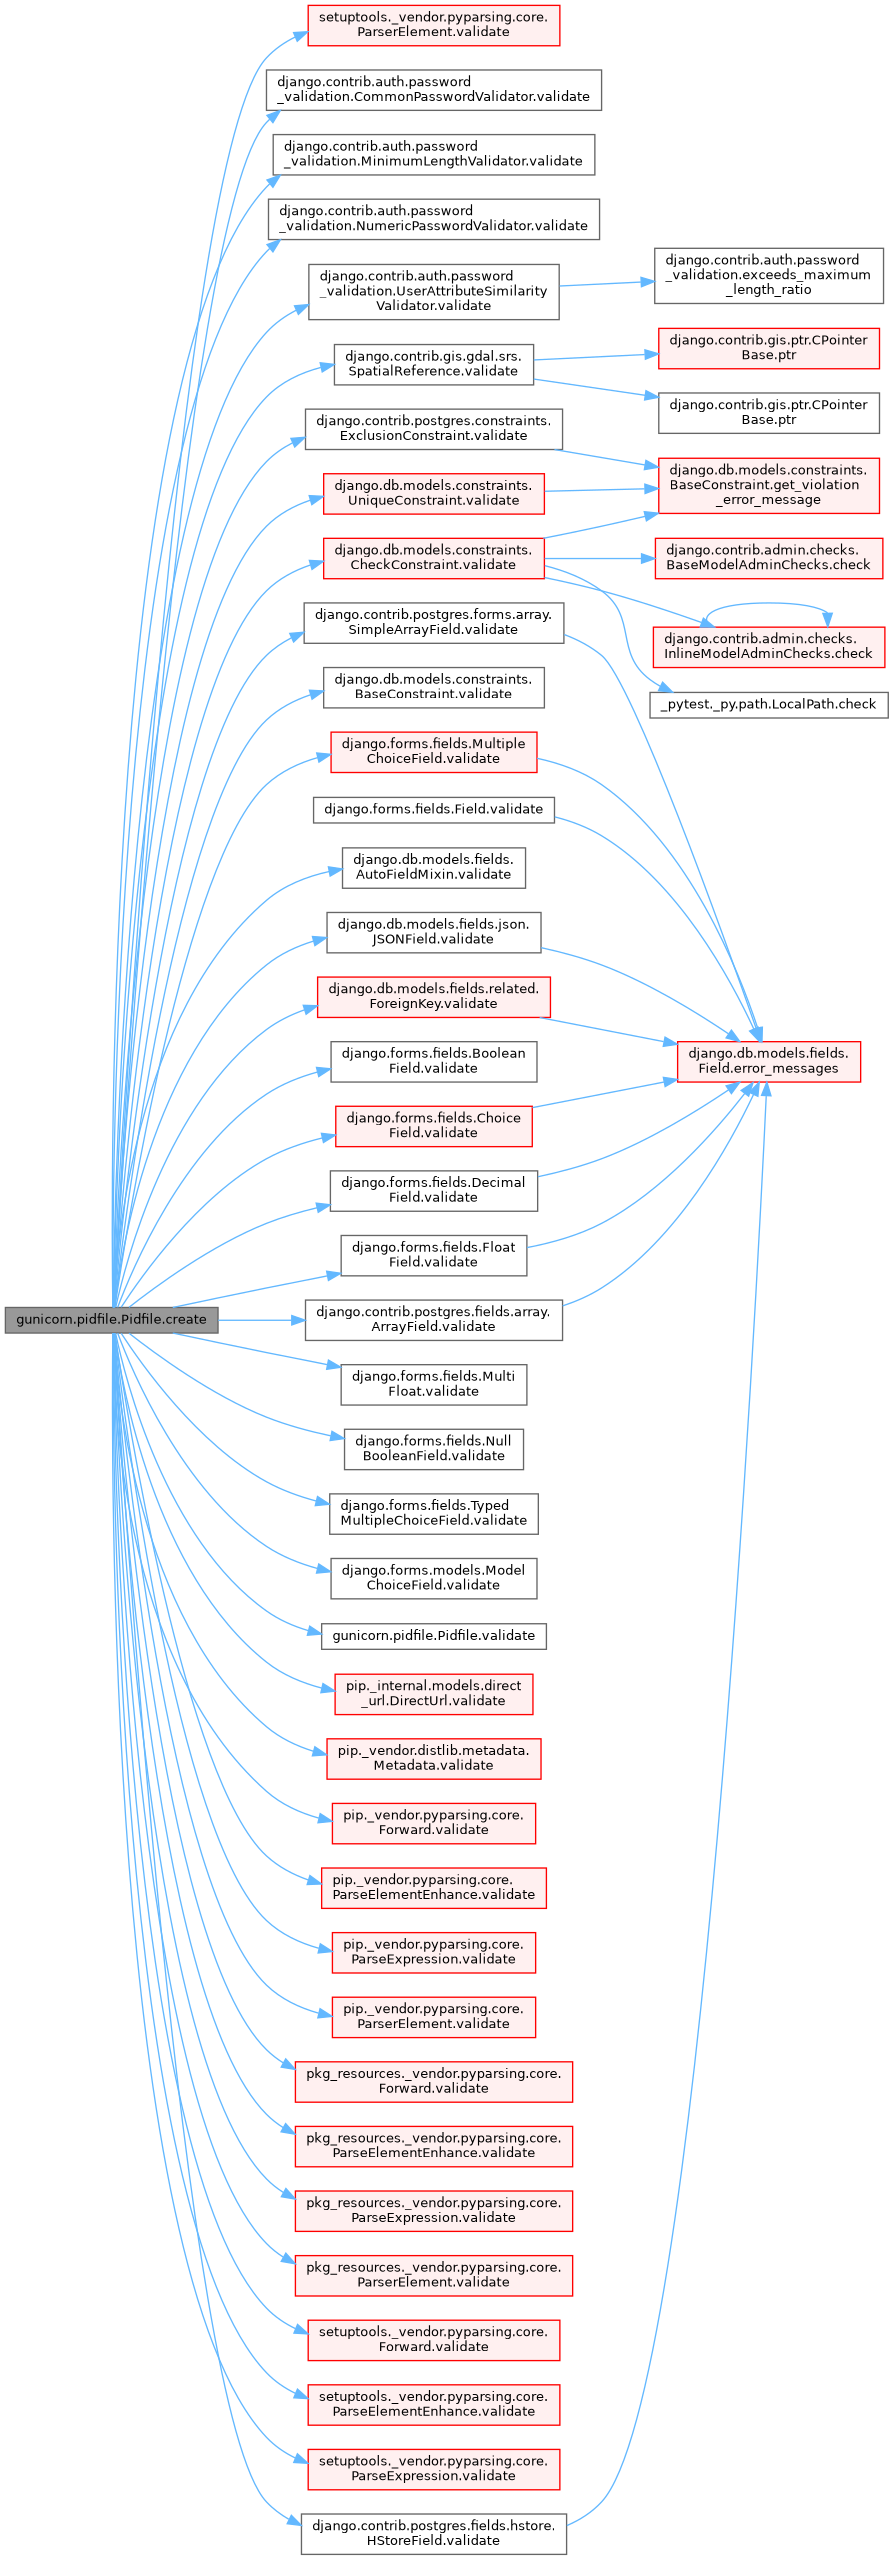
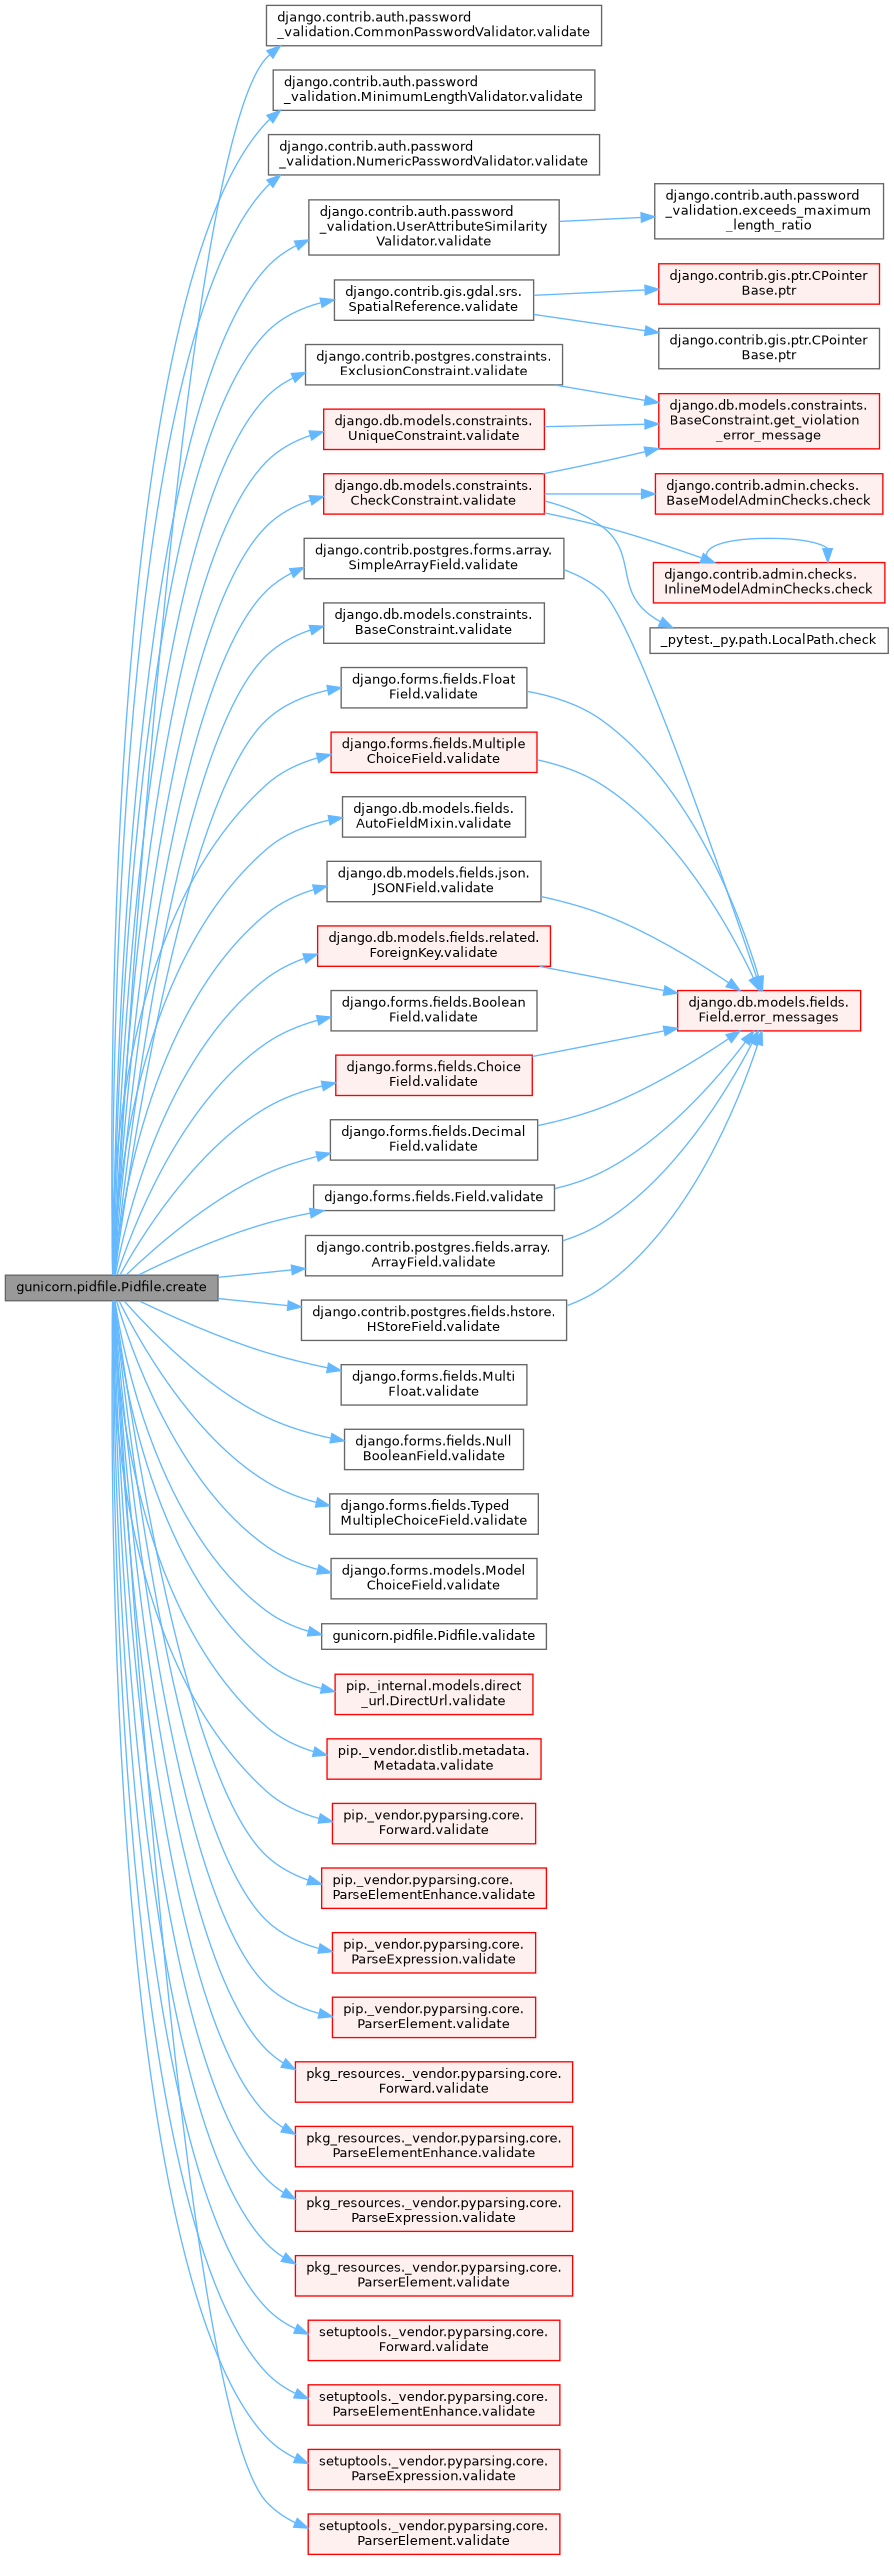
edge "gunicorn.pidfile.Pidfile.create" -> "django.forms.fields.Field.validate": added
